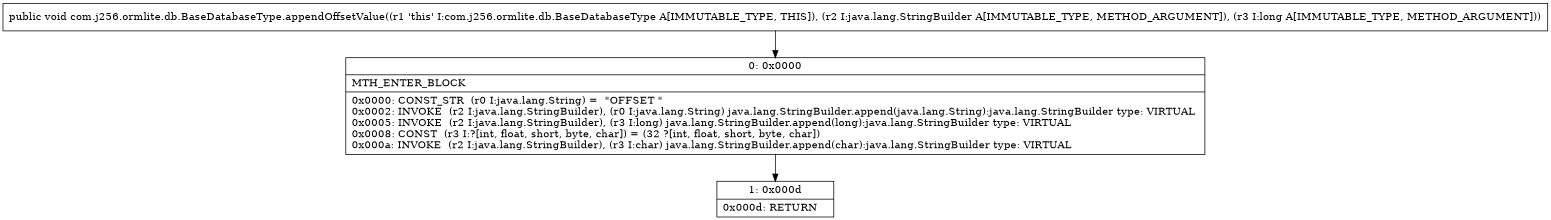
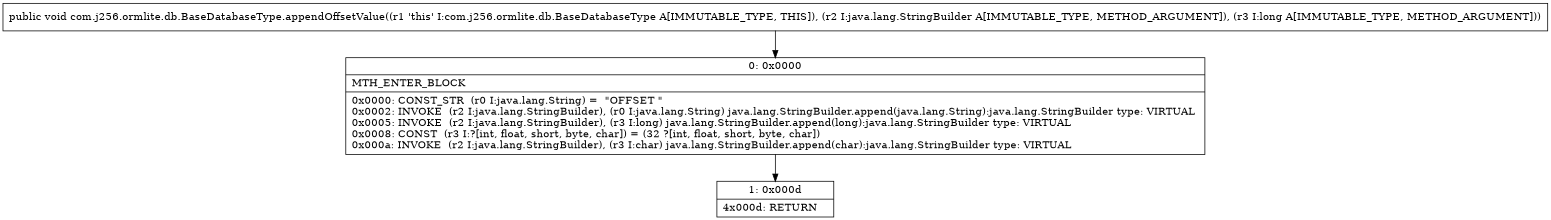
node "1: 0x000d": text "0x000d: RETURN" -> "4x000d: RETURN"
